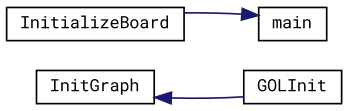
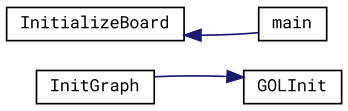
edge "InitializeBoard" -> "main": reversed
edge "GOLInit" -> "InitGraph": reversed
